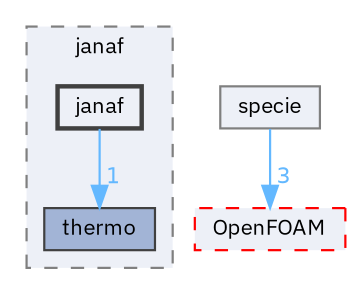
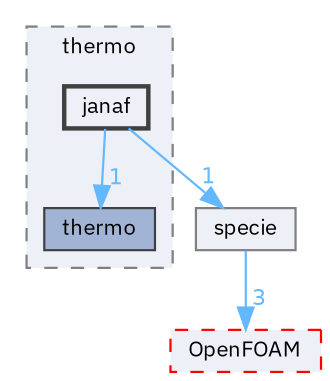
cluster "janaf": label "janaf" -> "thermo"
edge "janaf" -> "specie": added
